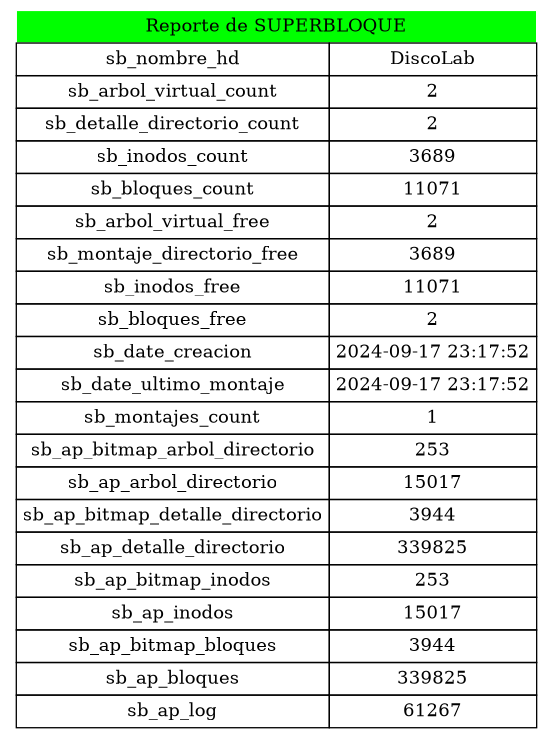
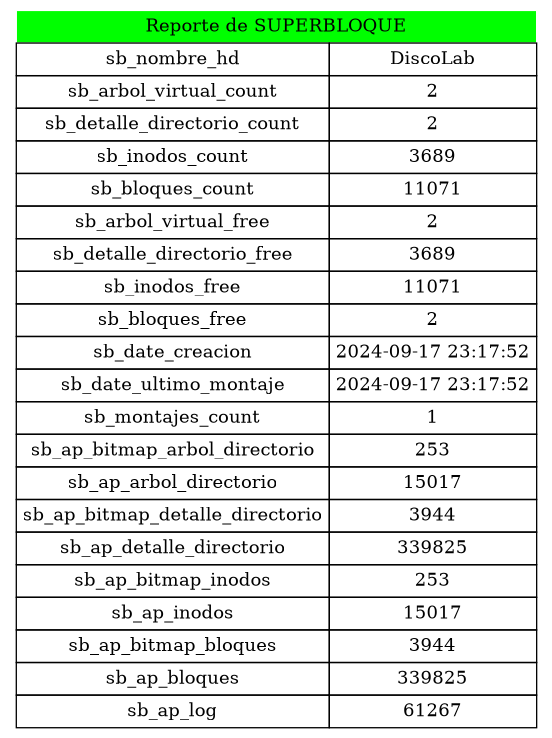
node "Reporte de SUPERBLOQUE": text "sb_montaje_directorio_free" -> "sb_detalle_directorio_free"
